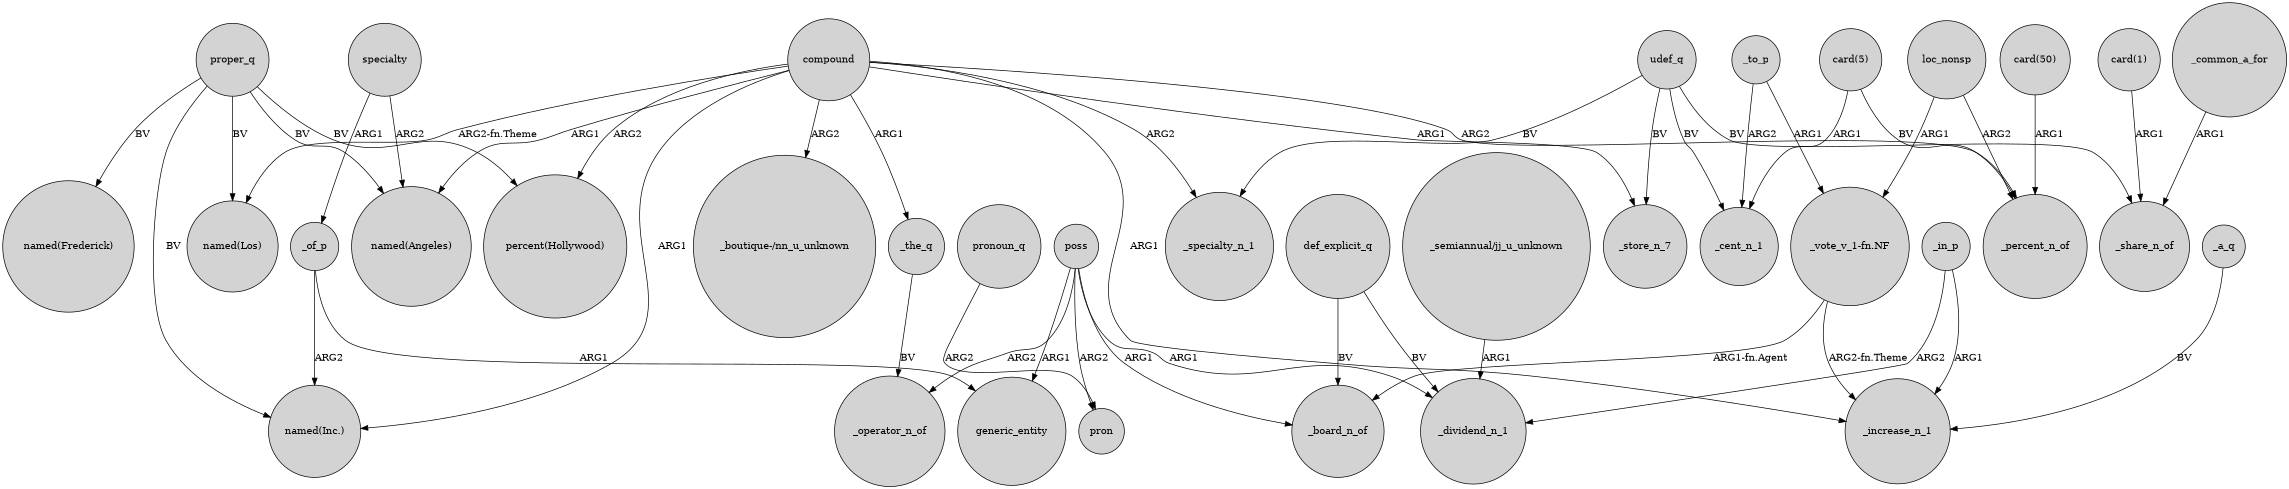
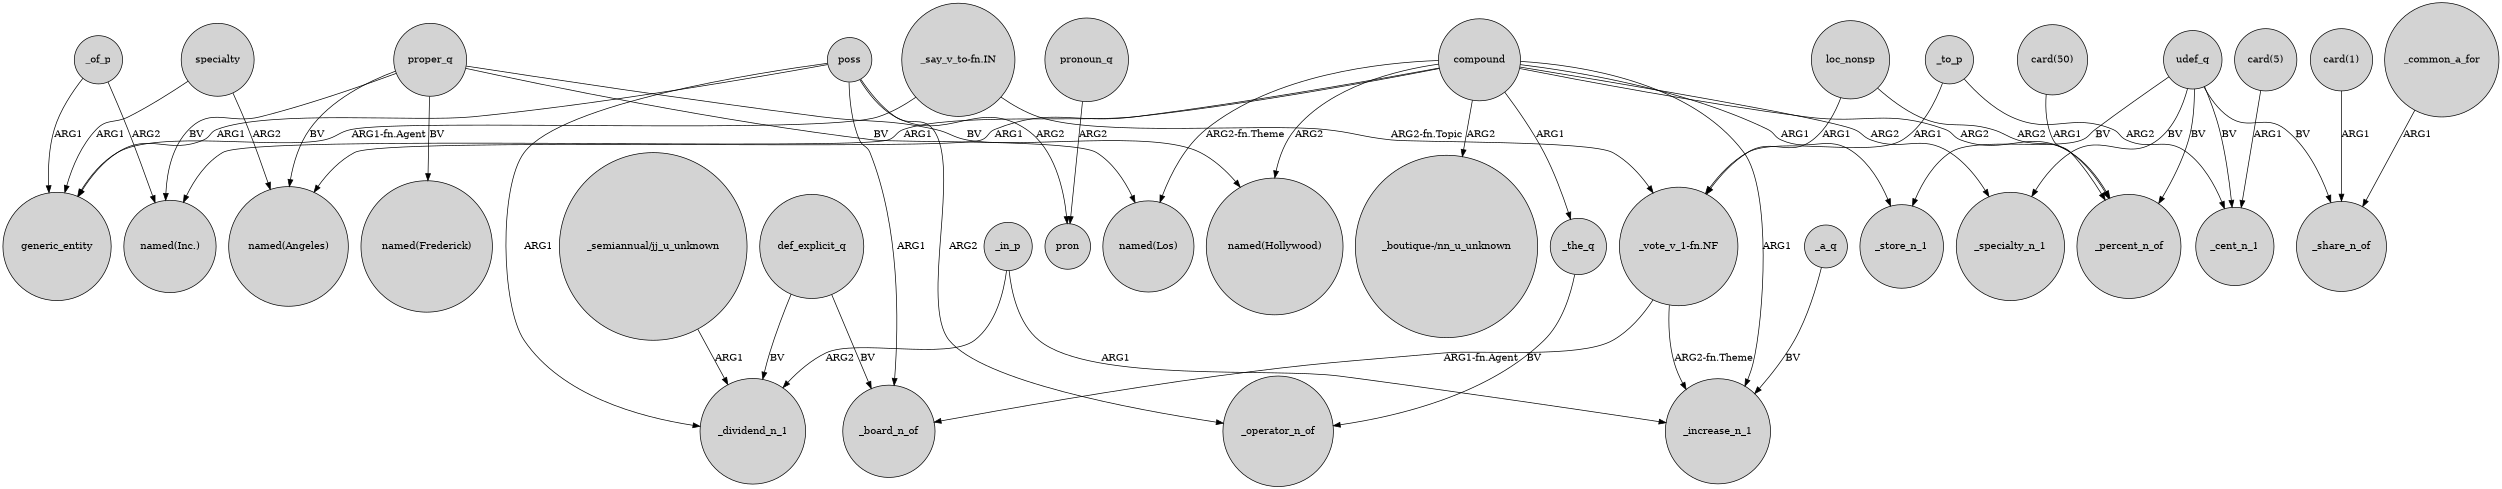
node "_say_v_to-fn.IN": added
edge "card(5)" -> "_percent_n_of": now "udef_q" -> "_percent_n_of"
edge "specialty" -> "_of_p": now "specialty" -> "generic_entity"
node "percent(Hollywood)": label "percent(Hollywood)" -> "named(Hollywood)"
node "_store_n_7": label "_store_n_7" -> "_store_n_1"
